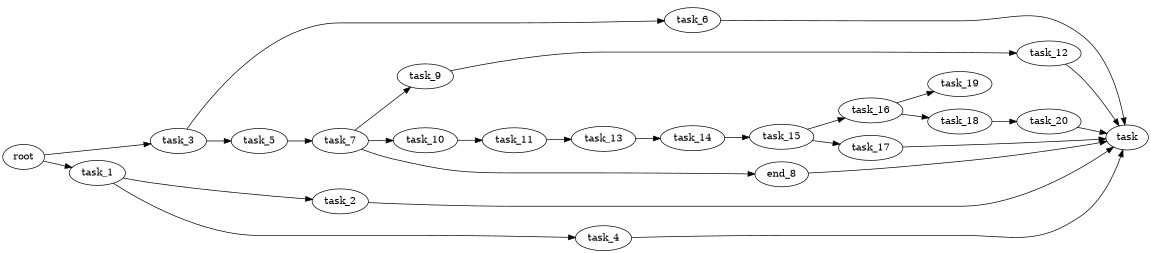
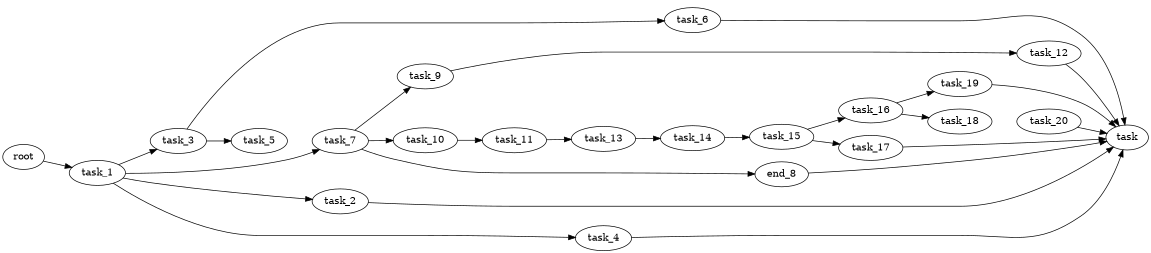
edge "task_19" -> "task": added
edge "task_18" -> "task_20": removed
edge "task_5" -> "task_7": now "task_1" -> "task_7"
edge "root" -> "task_3": now "task_1" -> "task_3"
